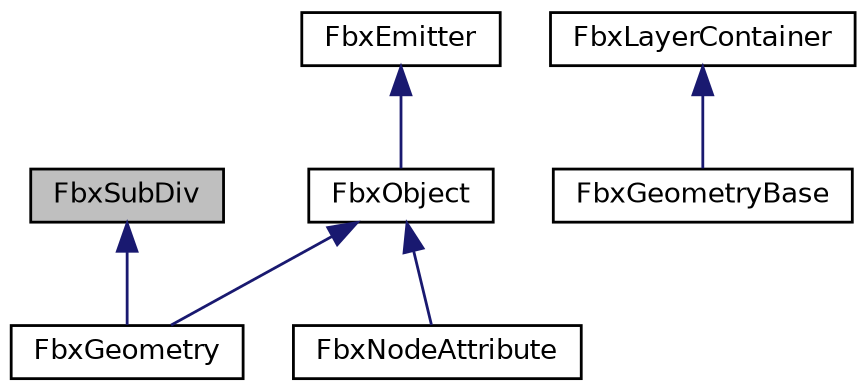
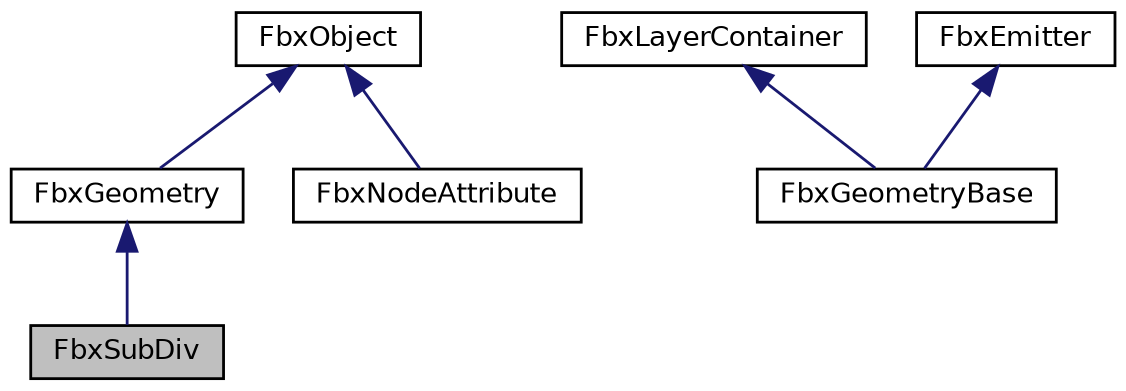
edge "FbxObject" -> "FbxEmitter": now "FbxGeometryBase" -> "FbxEmitter"
edge "FbxGeometry" -> "FbxSubDiv": reversed
